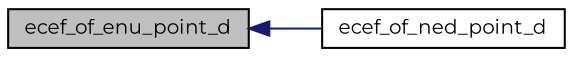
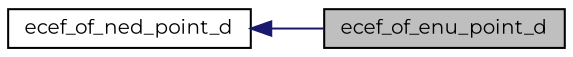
edge "ecef_of_ned_point_d" -> "ecef_of_enu_point_d": reversed
